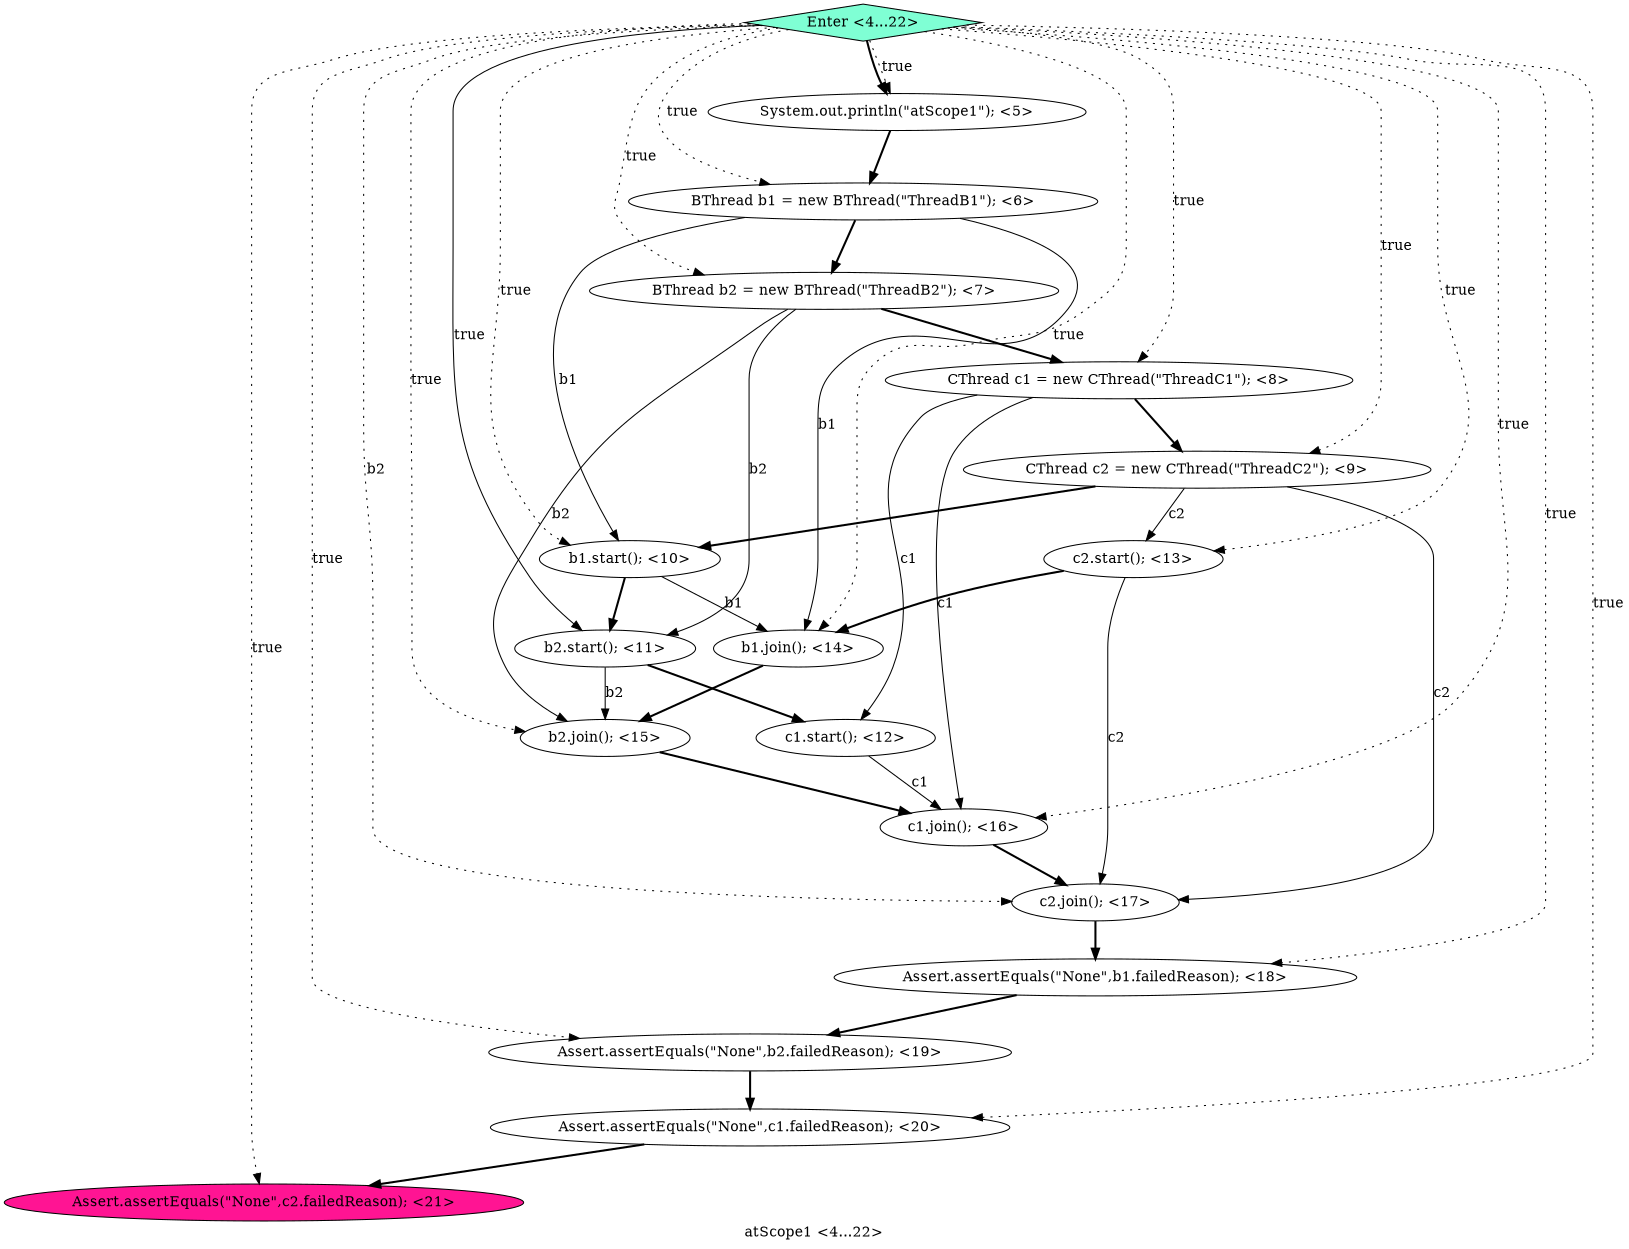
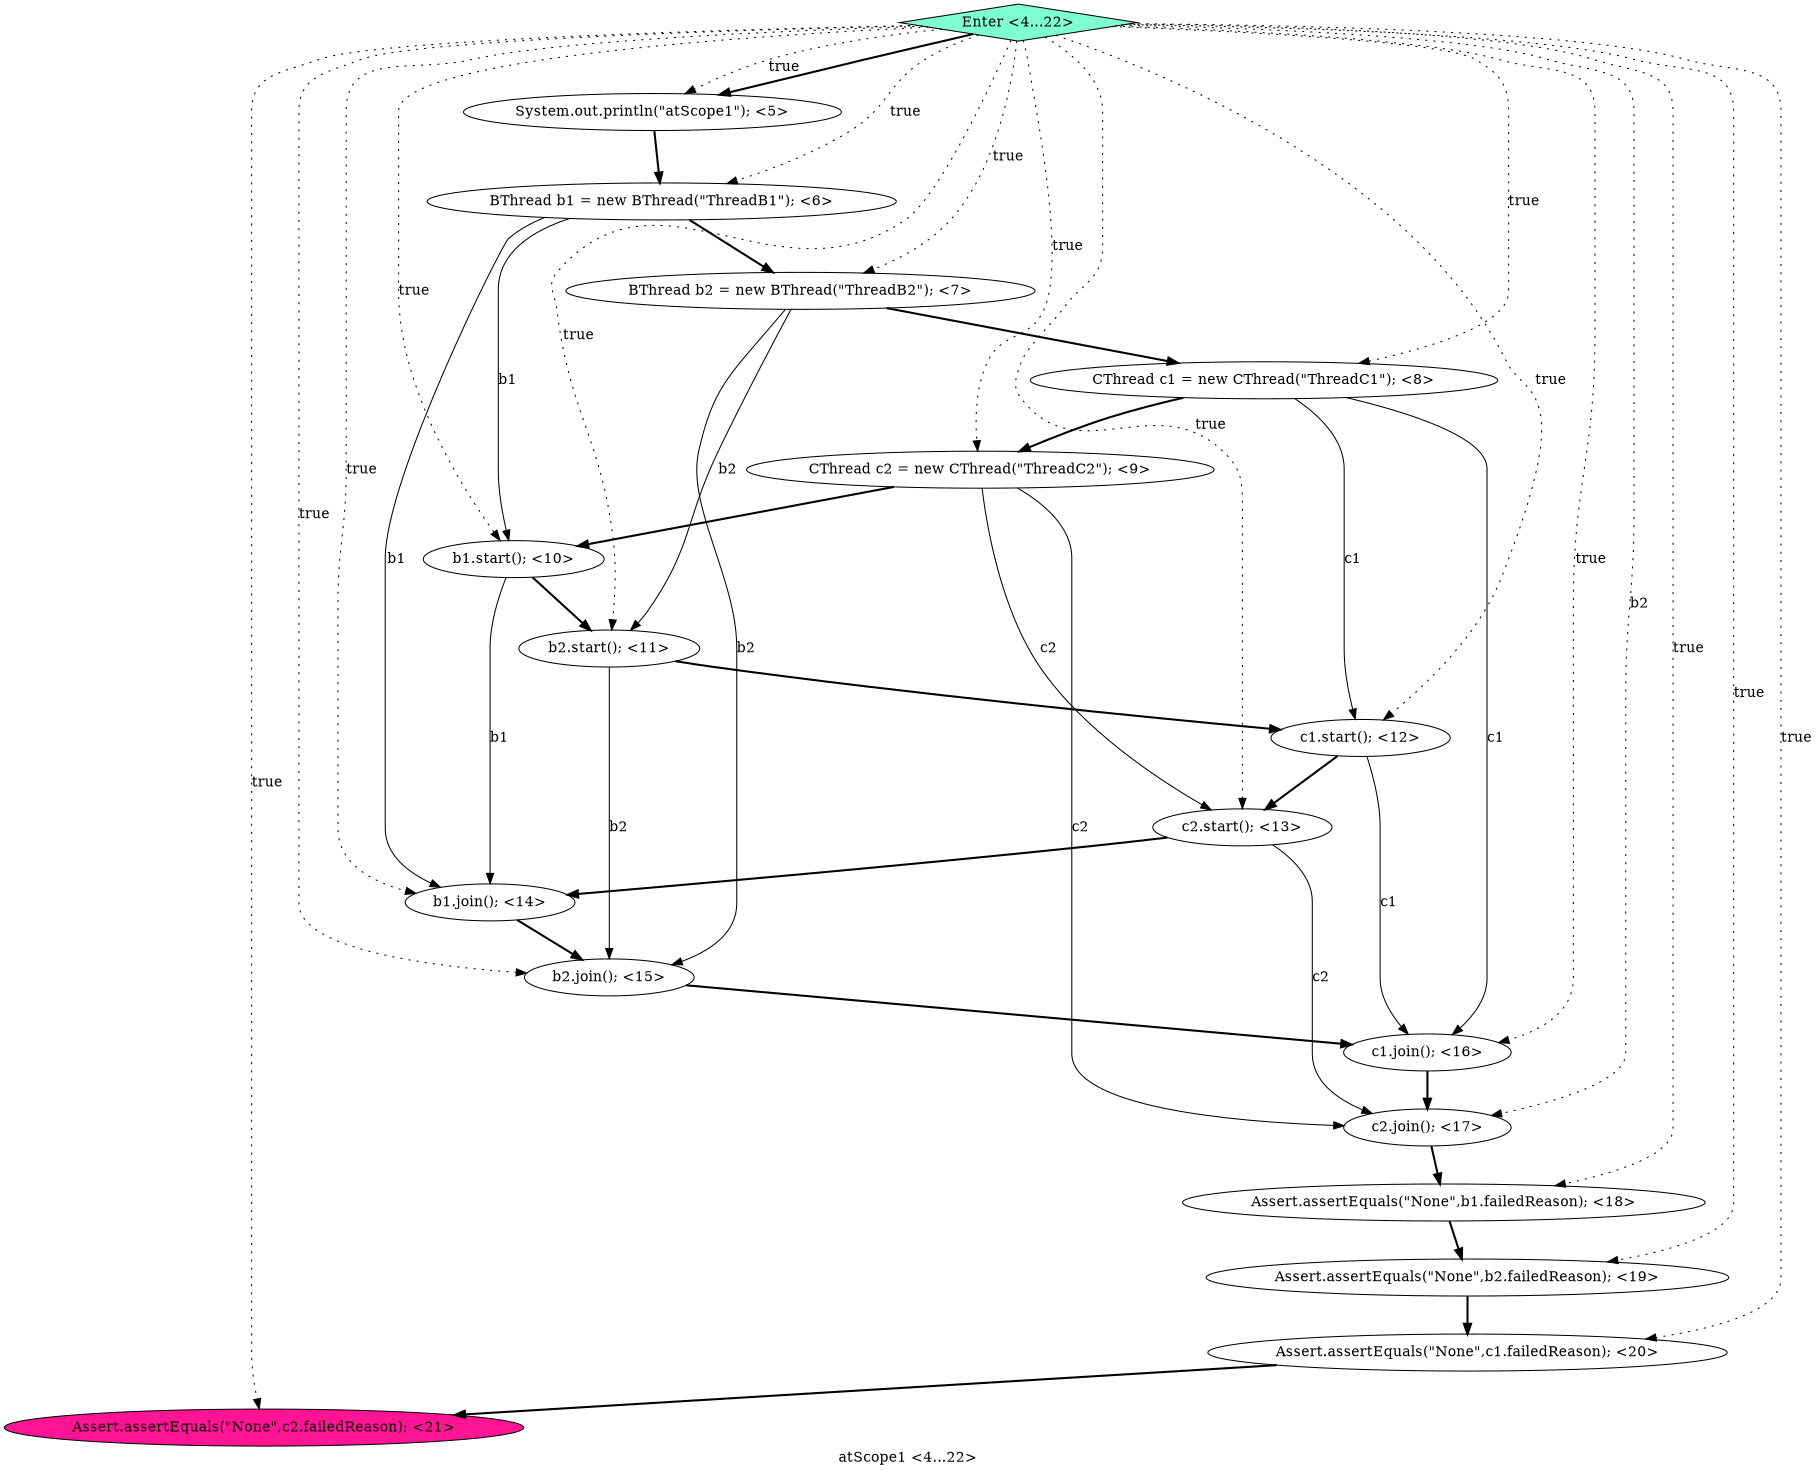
edge "Enter <4...22>" -> "b2.start(); <11>": style solid -> dotted
edge "Enter <4...22>" -> "c1.start(); <12>": added, label "true"
edge "c1.start(); <12>" -> "c2.start(); <13>": added
